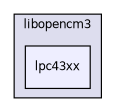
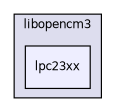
node "lpc43xx": label "lpc43xx" -> "lpc23xx"
